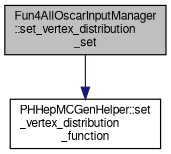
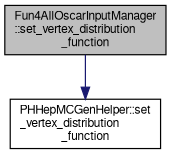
node "Fun4AllOscarInputManager ::set_vertex_distribution _set": label "Fun4AllOscarInputManager ::set_vertex_distribution _set" -> "Fun4AllOscarInputManager ::set_vertex_distribution _function"
